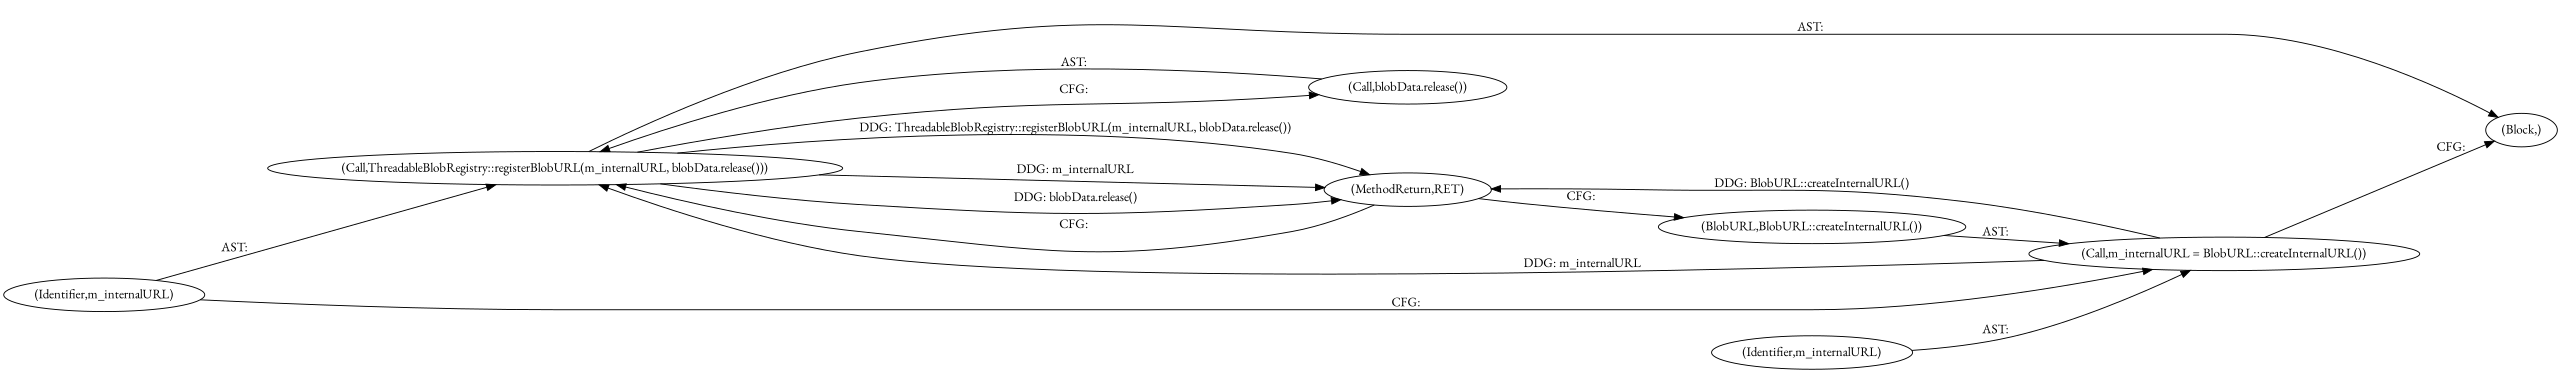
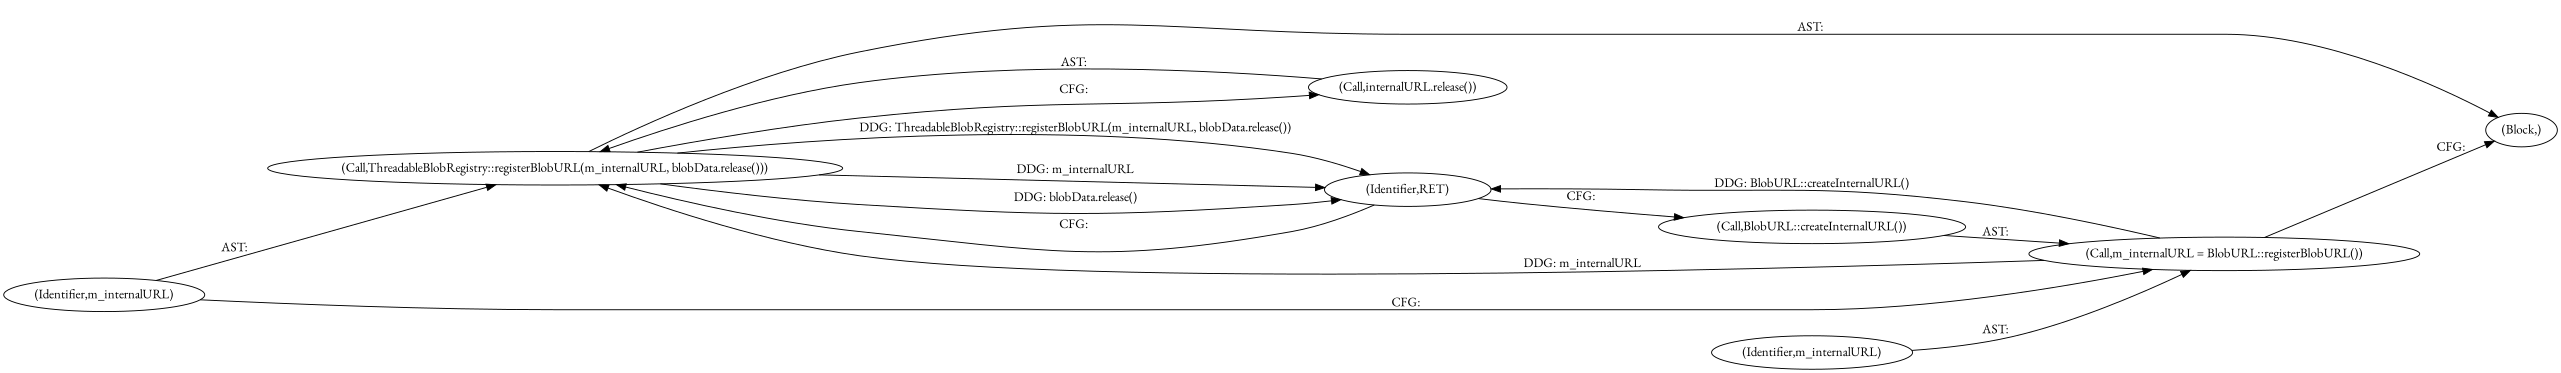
node "(Call,blobData.release())": label "(Call,blobData.release())" -> "(Call,internalURL.release())"
node "(MethodReturn,RET)": label "(MethodReturn,RET)" -> "(Identifier,RET)"
node "(BlobURL,BlobURL::createInternalURL())": label "(BlobURL,BlobURL::createInternalURL())" -> "(Call,BlobURL::createInternalURL())"
node "(Call,m_internalURL = BlobURL::createInternalURL())": label "(Call,m_internalURL = BlobURL::createInternalURL())" -> "(Call,m_internalURL = BlobURL::registerBlobURL())"
